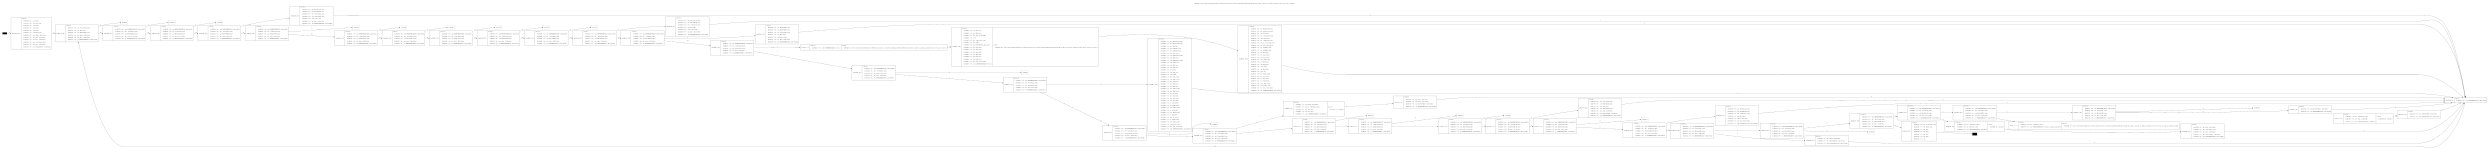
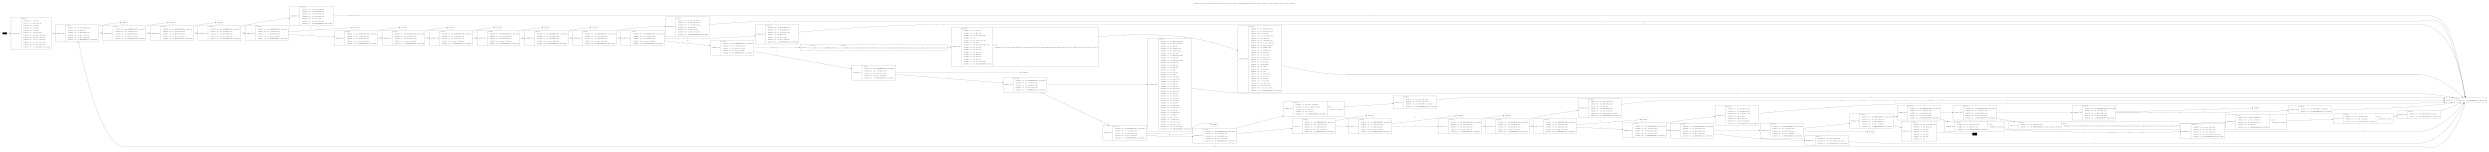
node "0x4017a2 [23]": added
